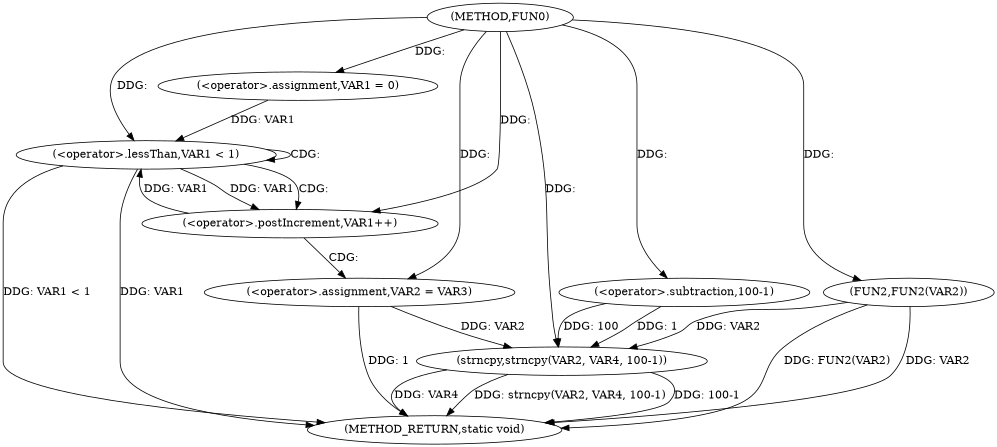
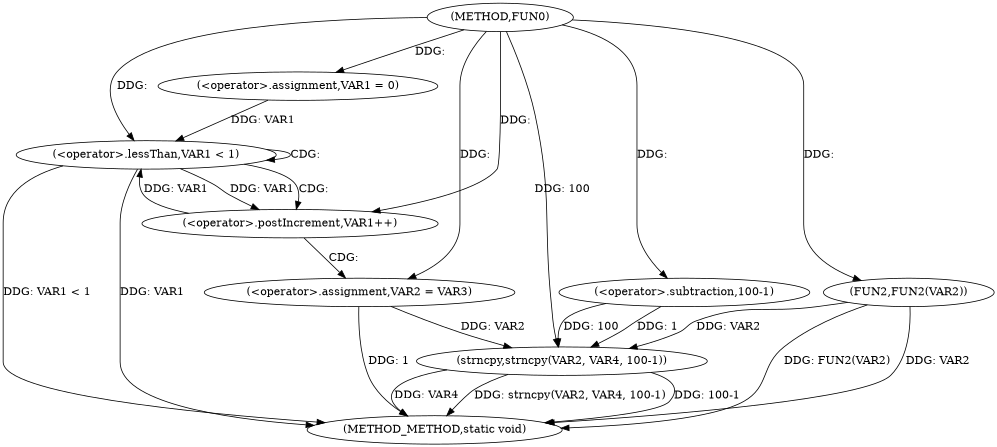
edge "(METHOD,FUN0)" -> "(strncpy,strncpy(VAR2, VAR4, 100-1))": label "DDG: " -> "DDG: 100"
node "(METHOD_RETURN,static void)": label "(METHOD_RETURN,static void)" -> "(METHOD_METHOD,static void)"
